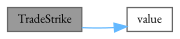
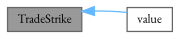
edge "TradeStrike" -> "value": reversed
